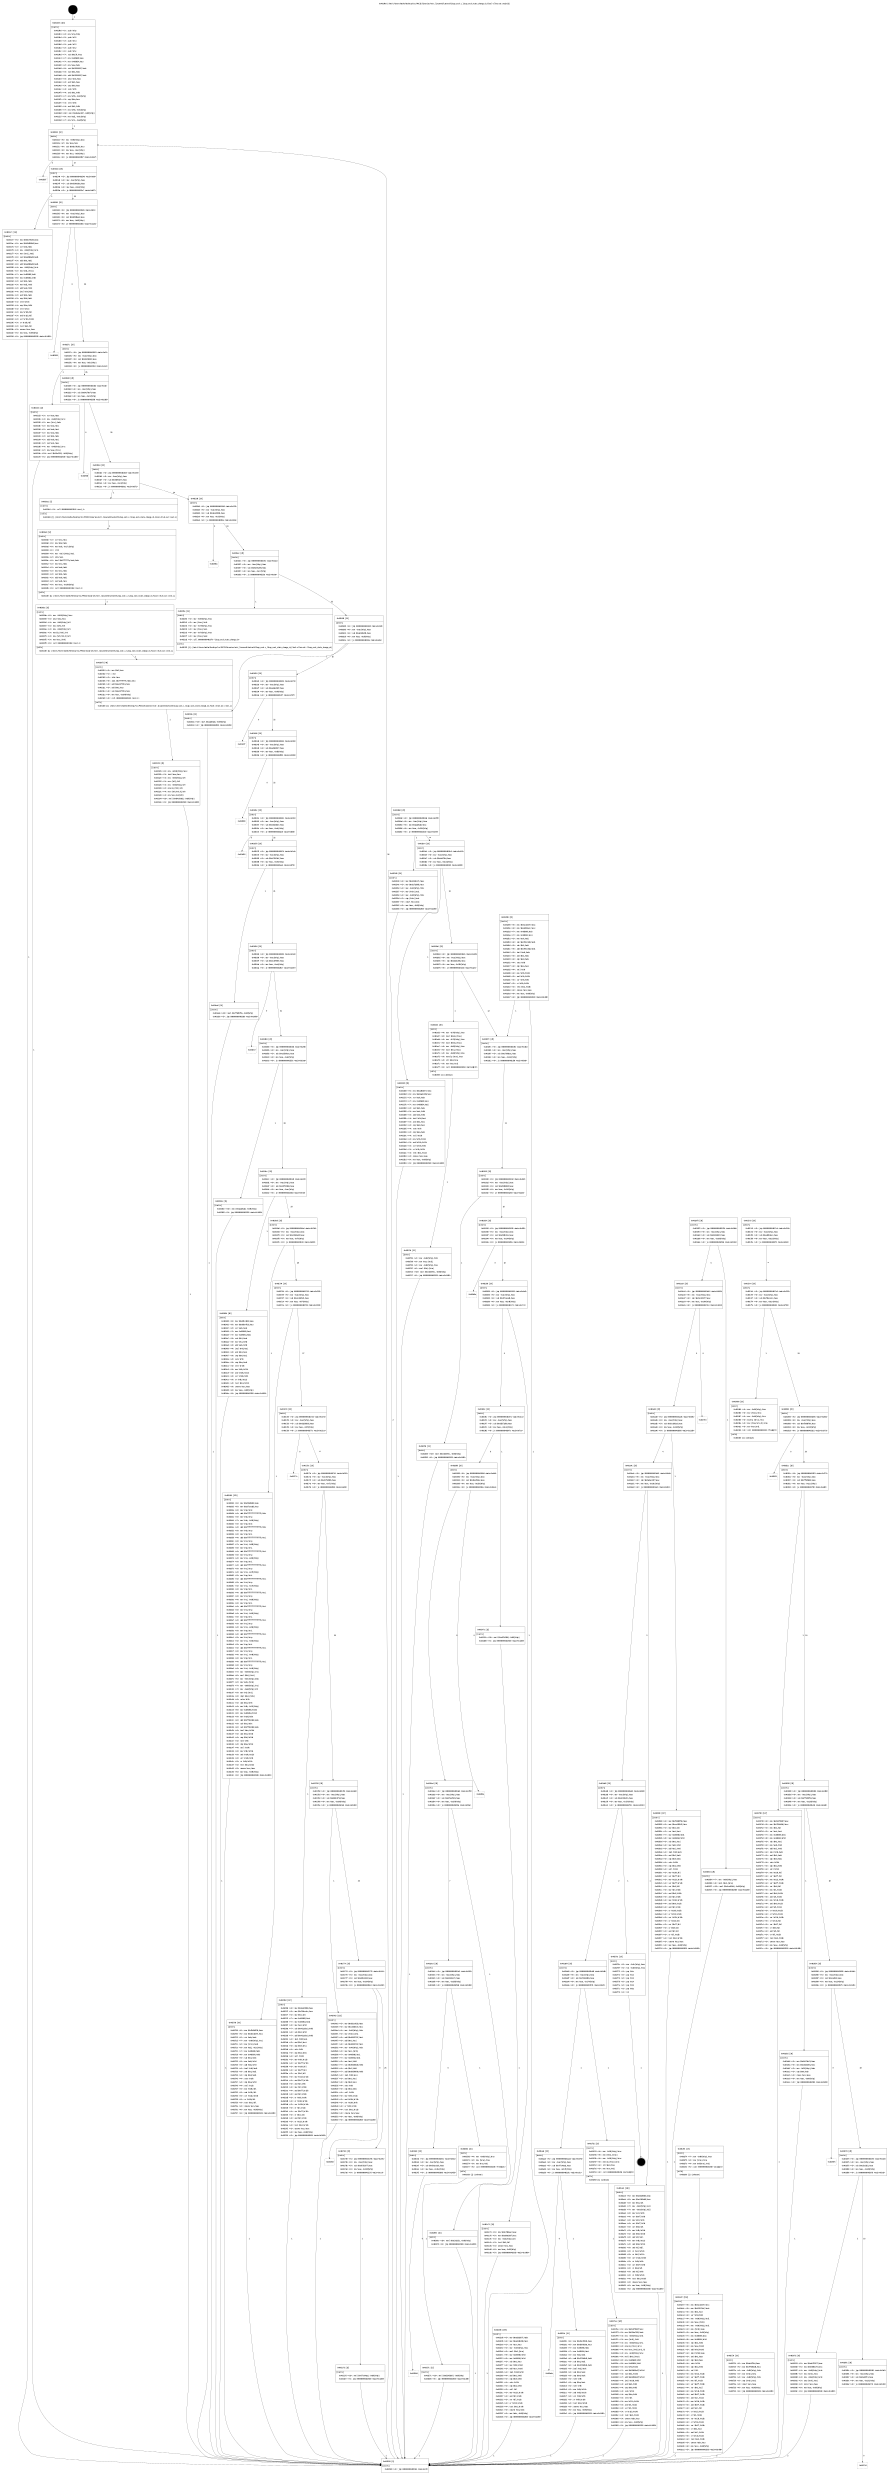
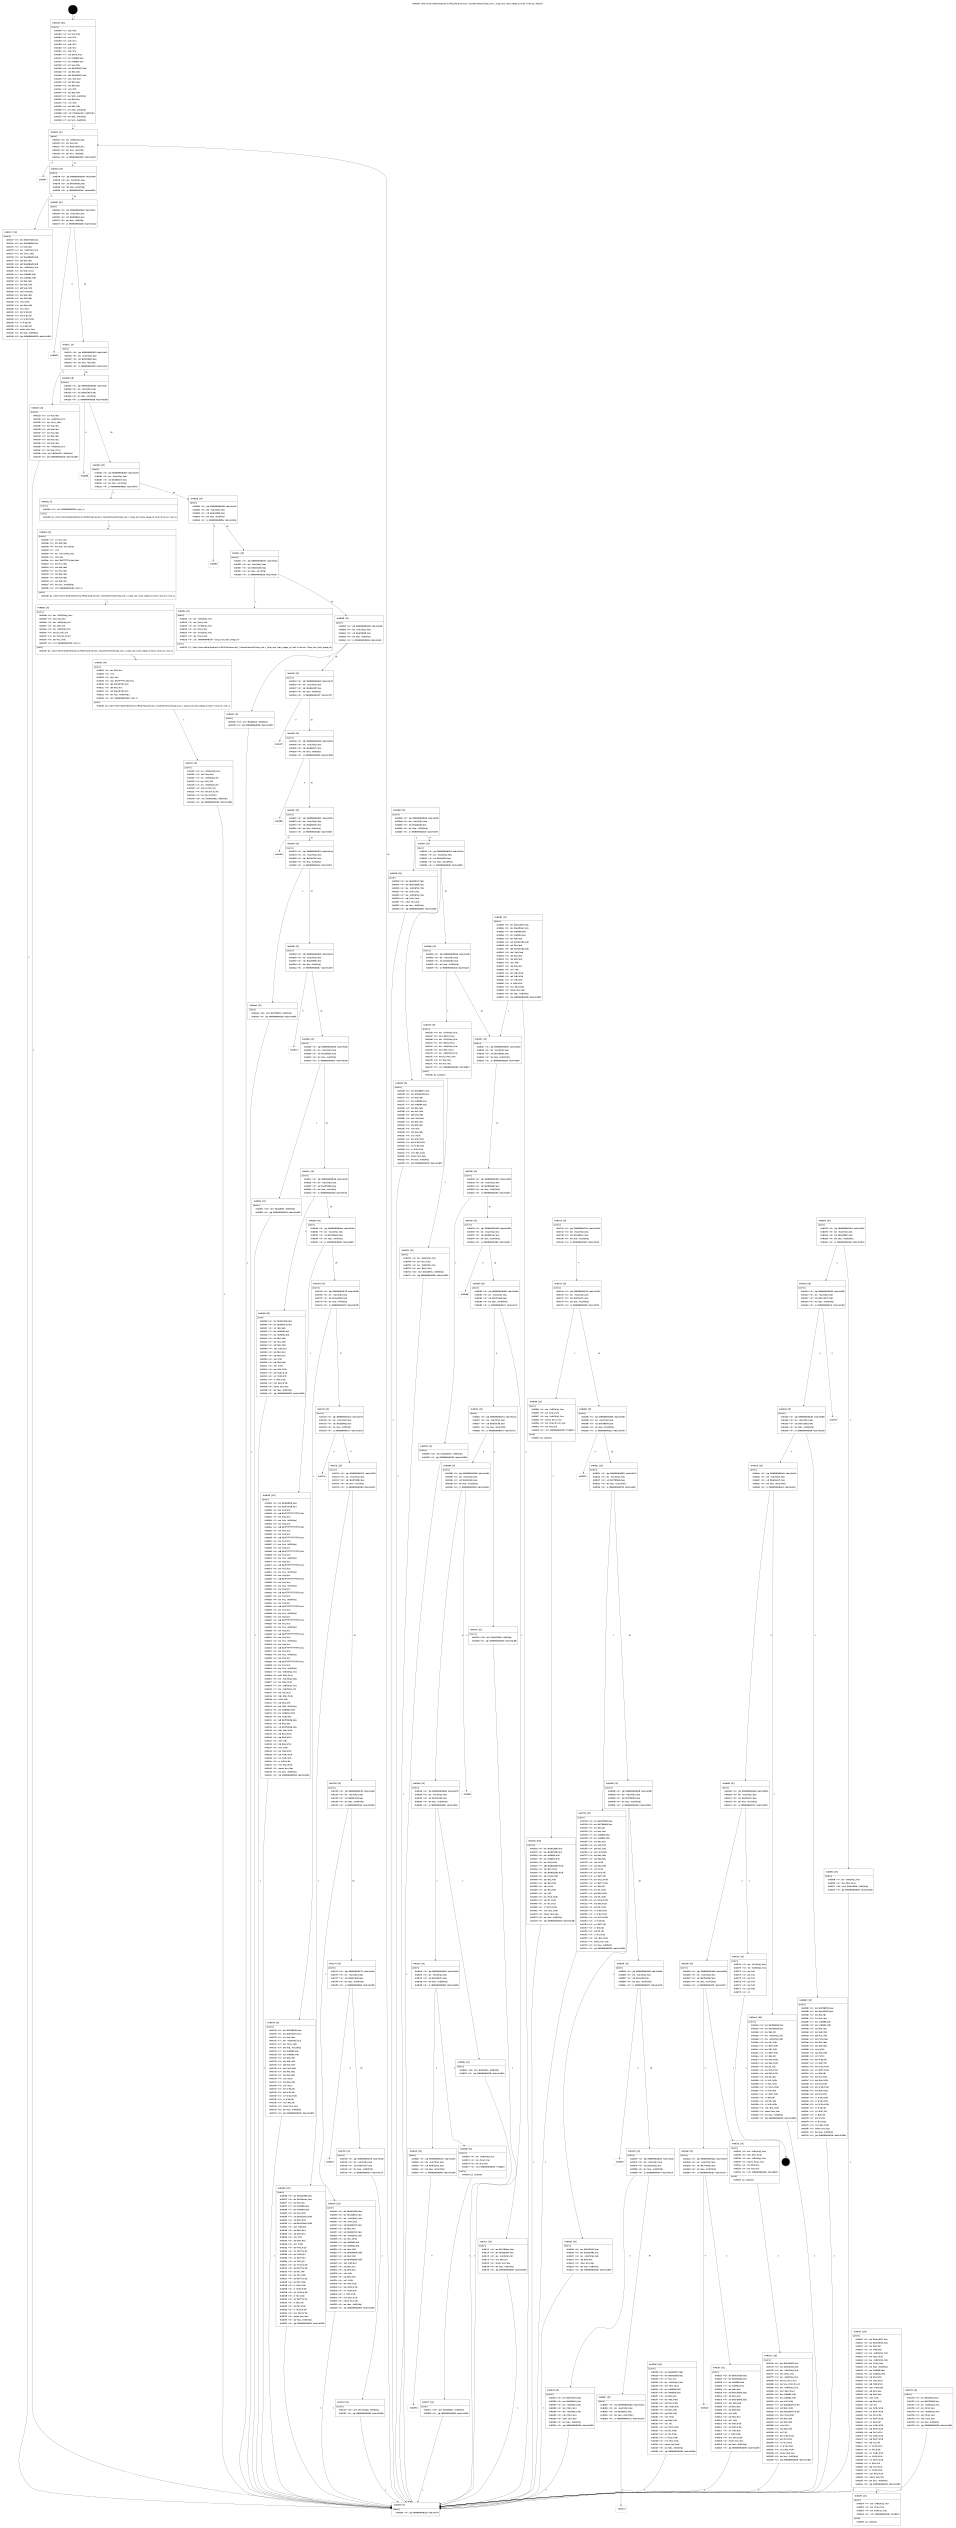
node "0x40241a [100]": added
edge "0x401df4 [19]" -> "0x401e07 [159]": reversed
